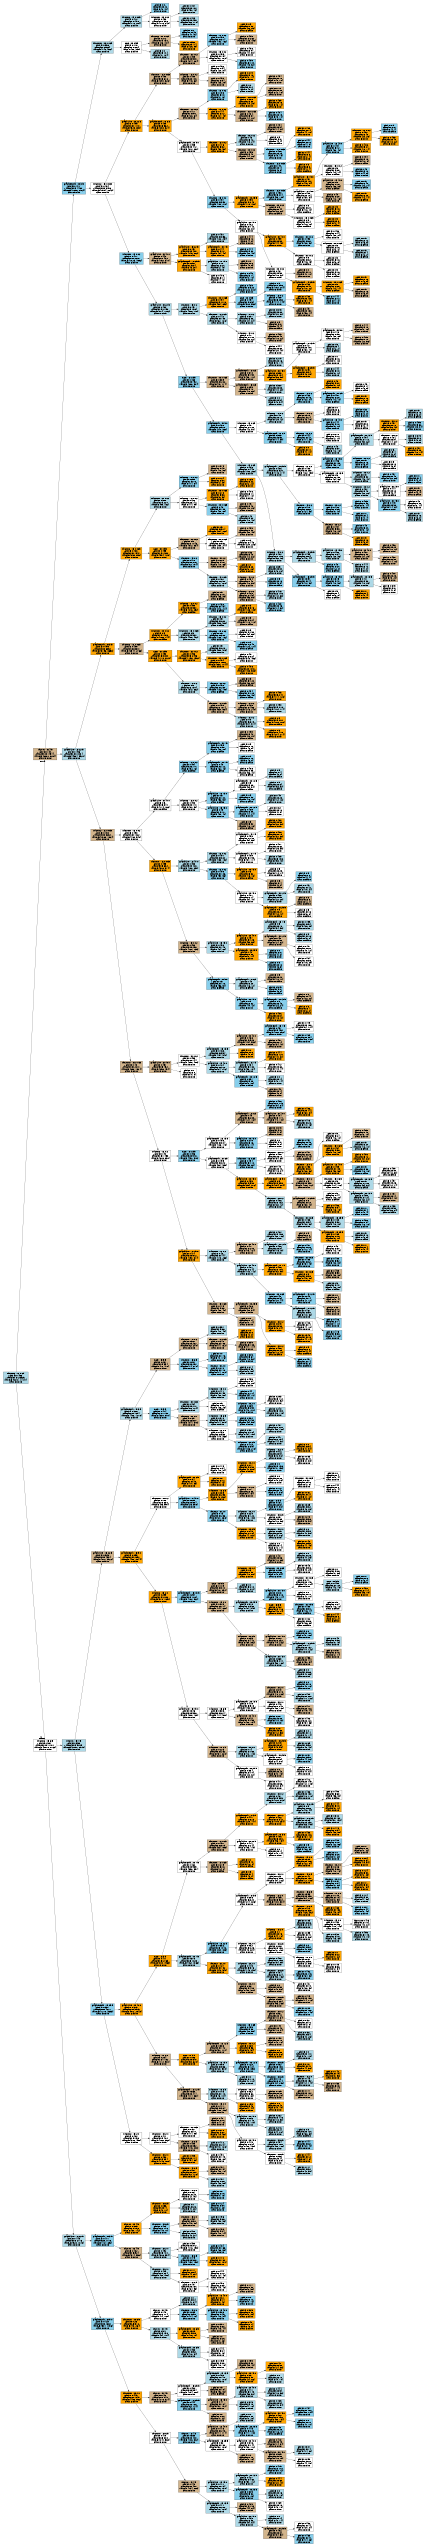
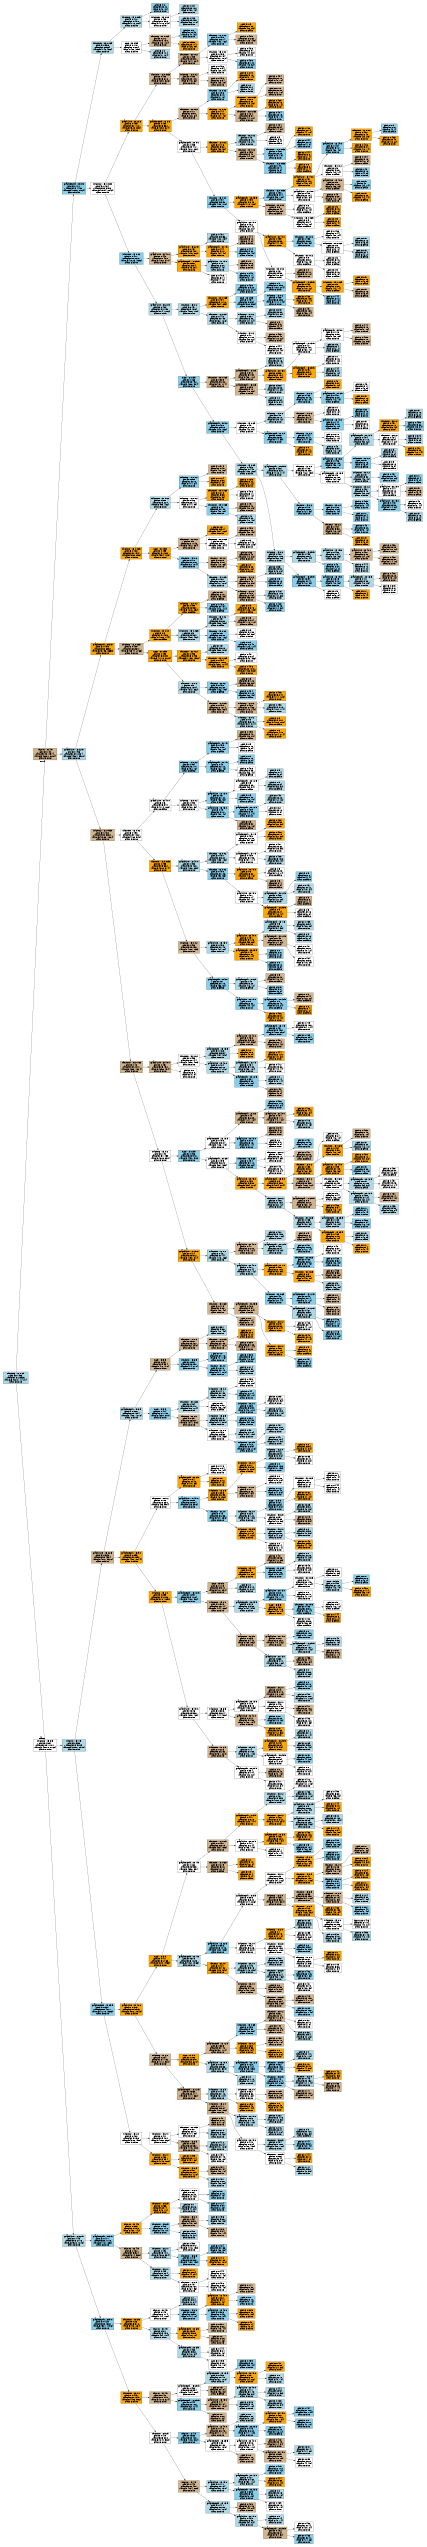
node "gini = 0.5 samples = 48 value = [24, 24] class = False": label "gini = 0.5 samples = 48 value = [24, 24] class = False" -> "gini = 0.5 gini = 48 value = [24, 24] class = False"
node "gini = 0.278 samples = 60 value = [10, 50] class = True": fillcolor orange -> lightblue
node "gini = 0.499 samples = 80 value = [38, 42] class = True": fillcolor tan -> skyblue
